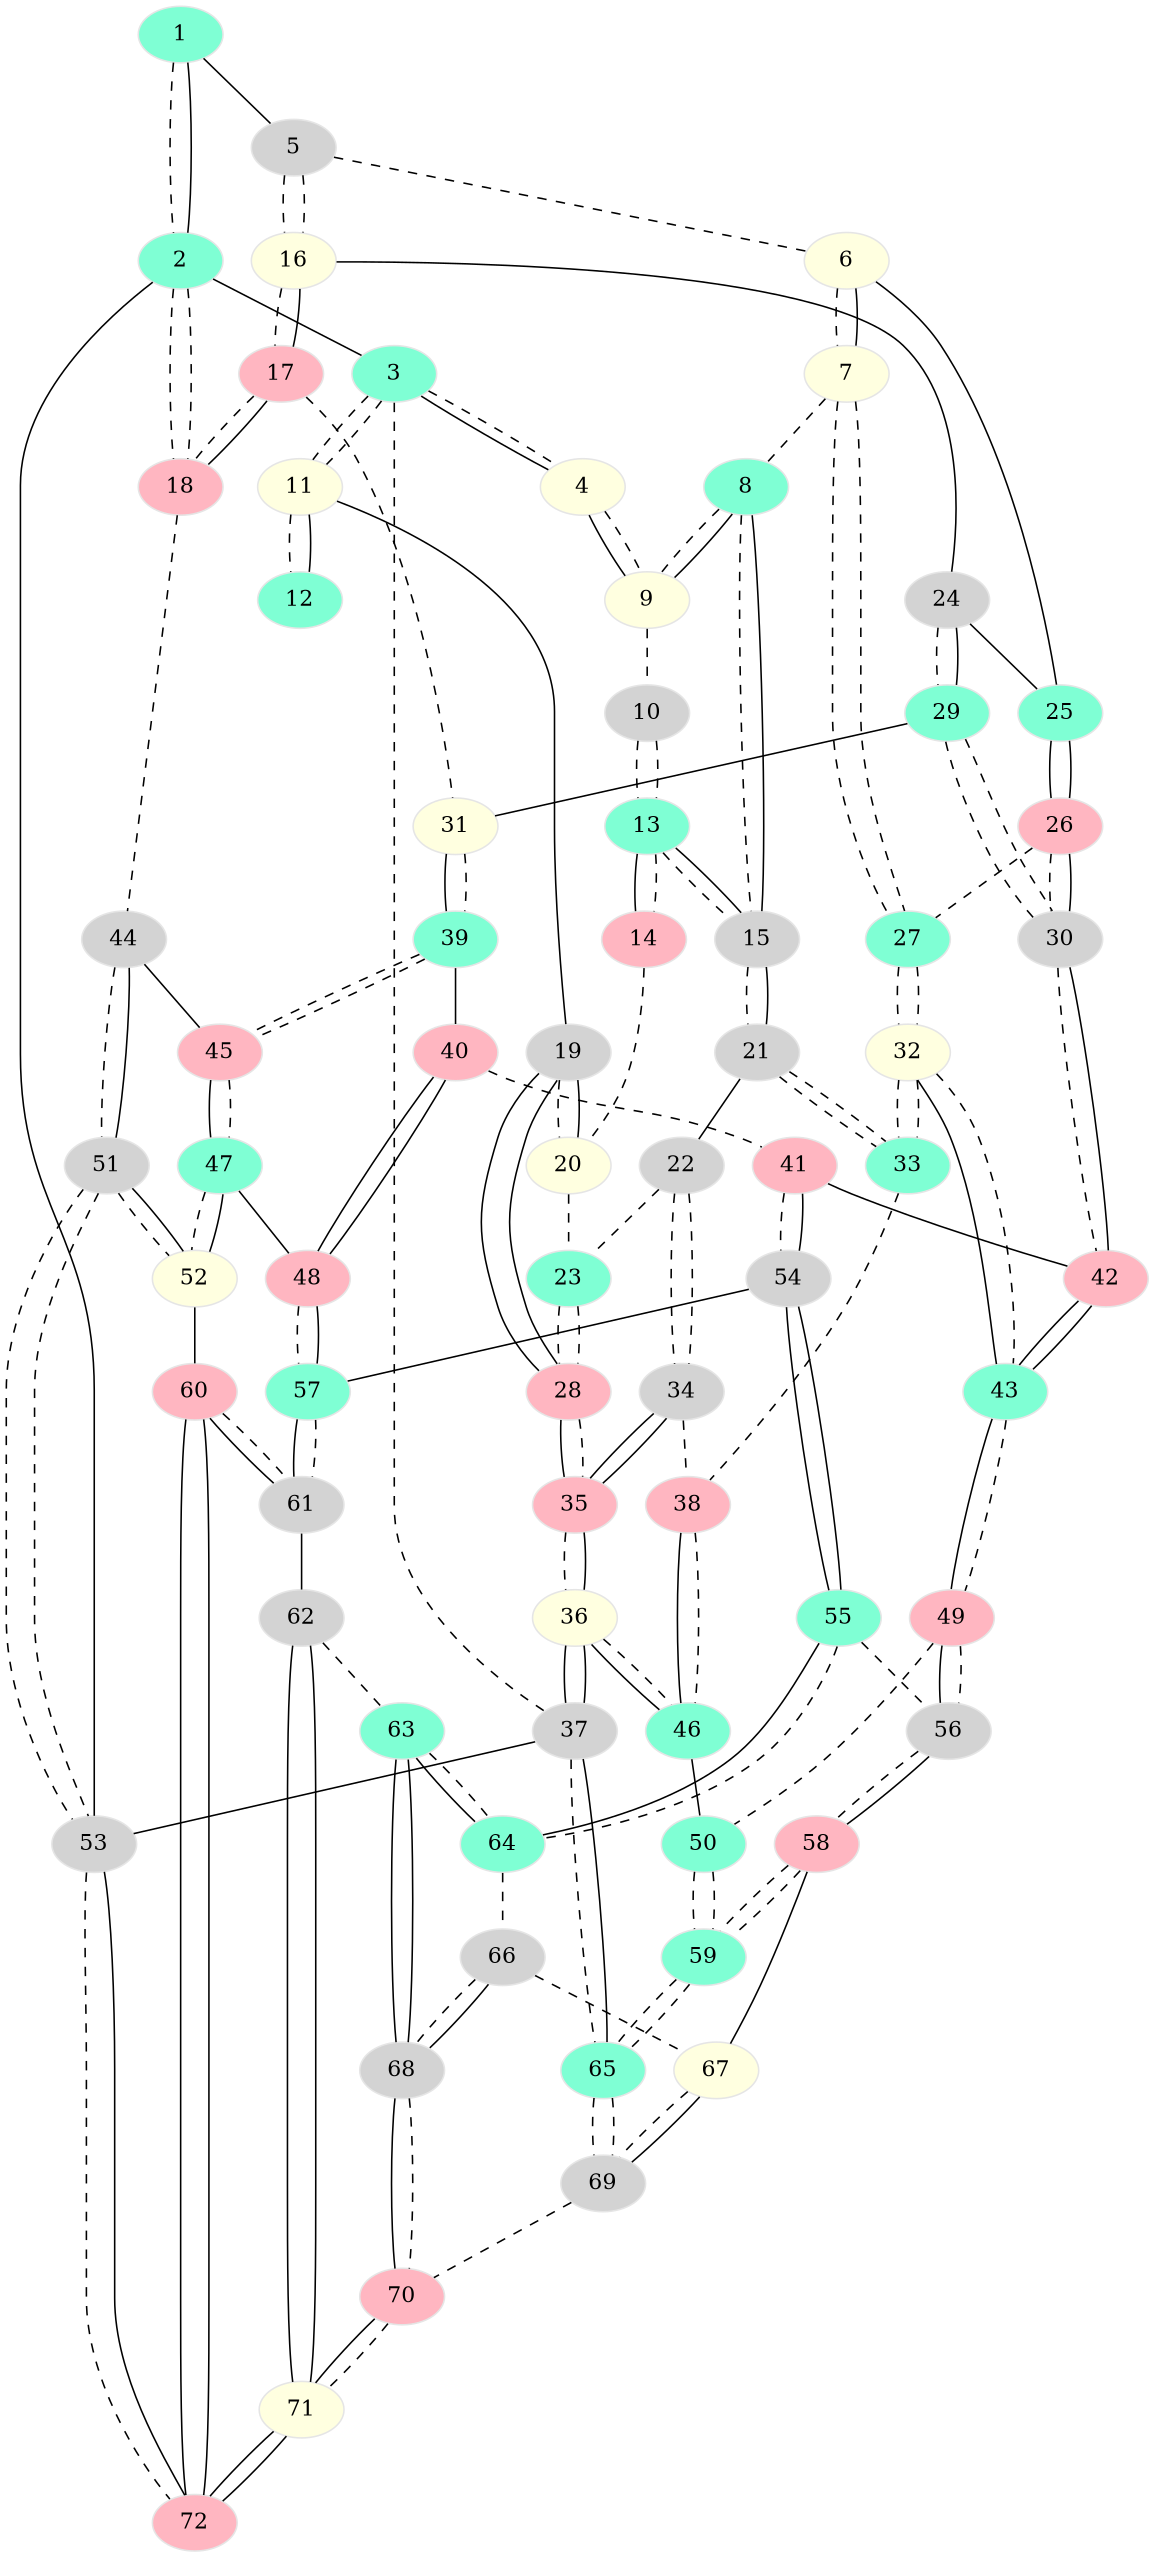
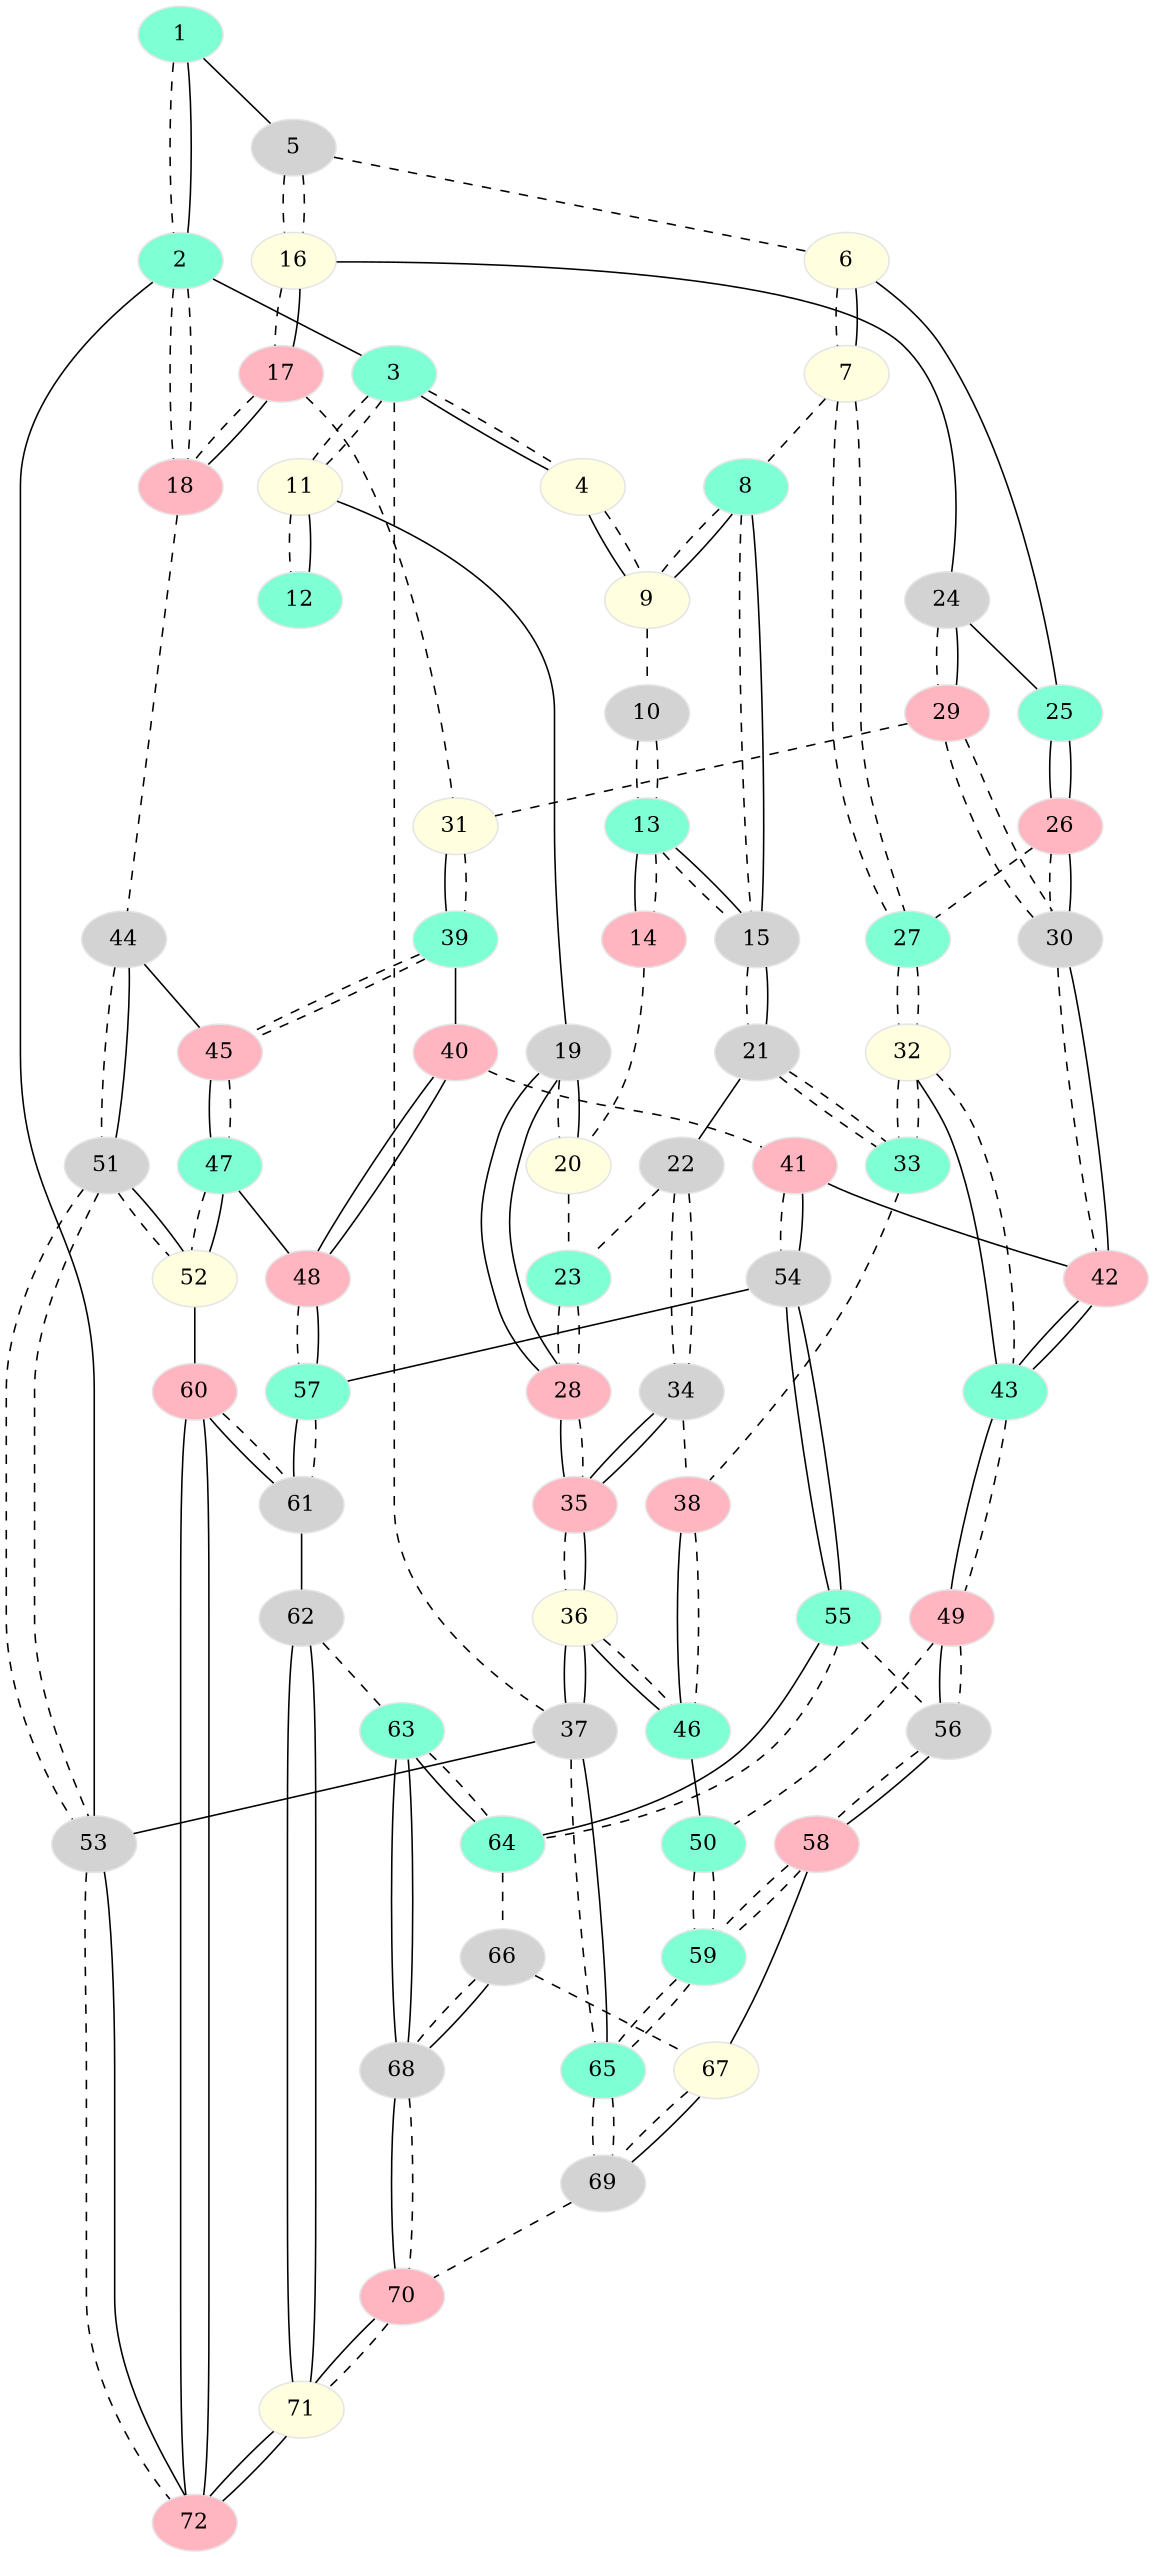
node "29": fillcolor aquamarine -> lightpink
edge "29" -- "31": style solid -> dashed
